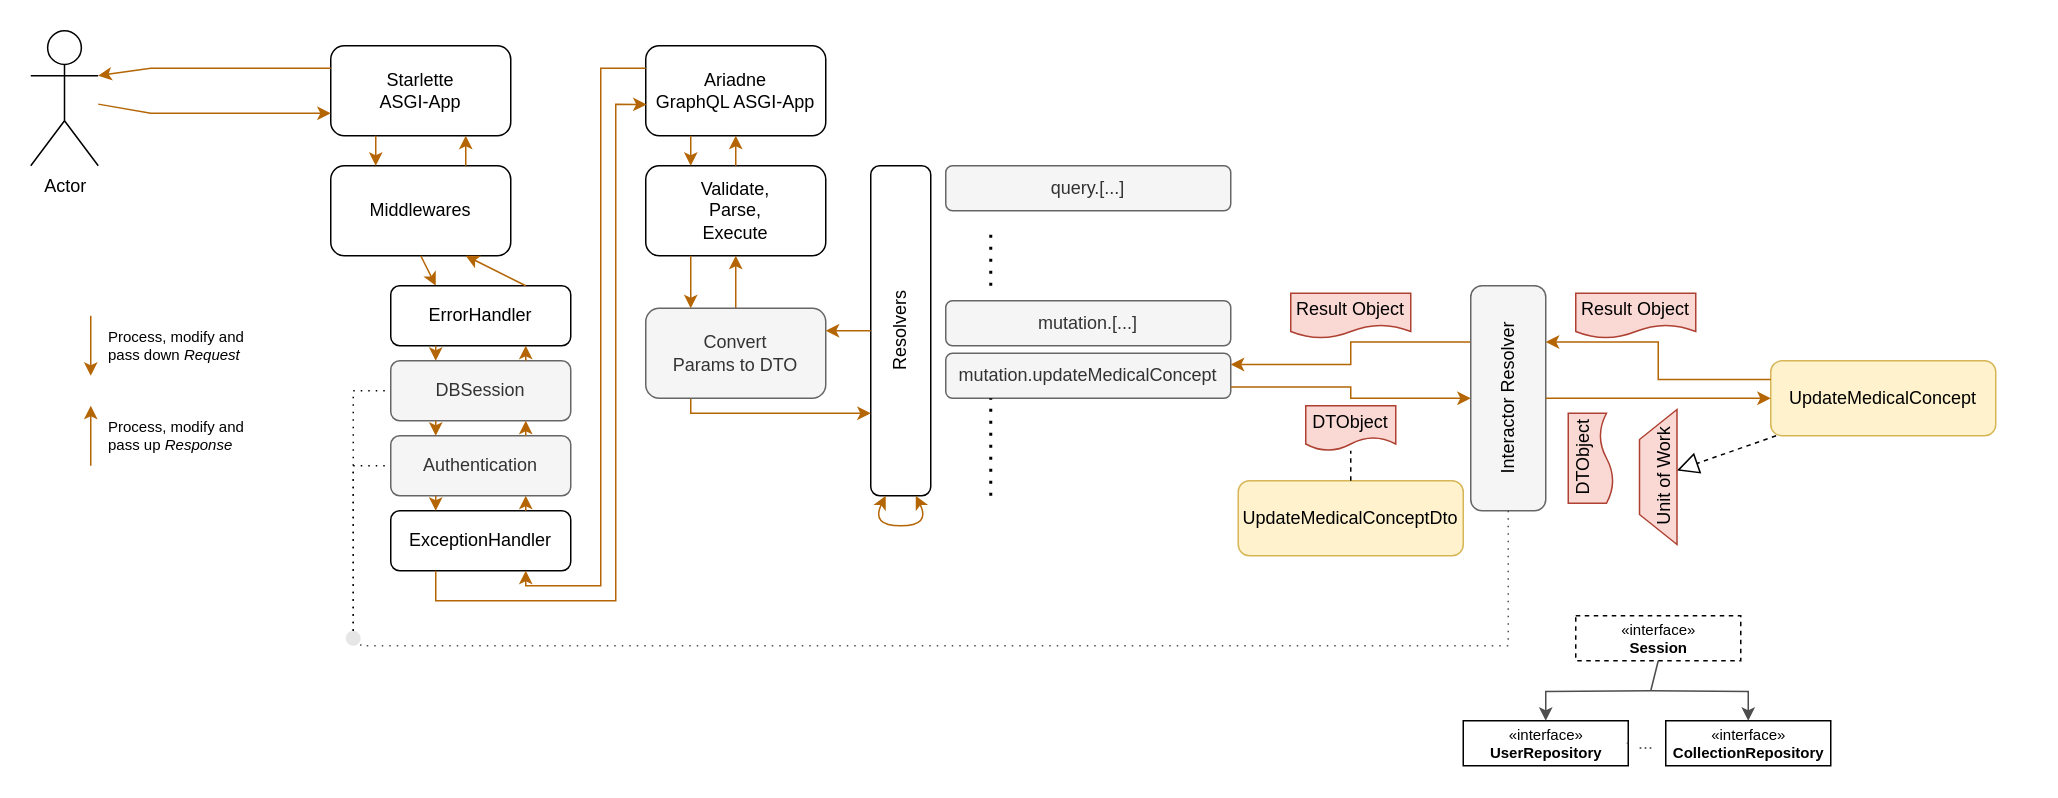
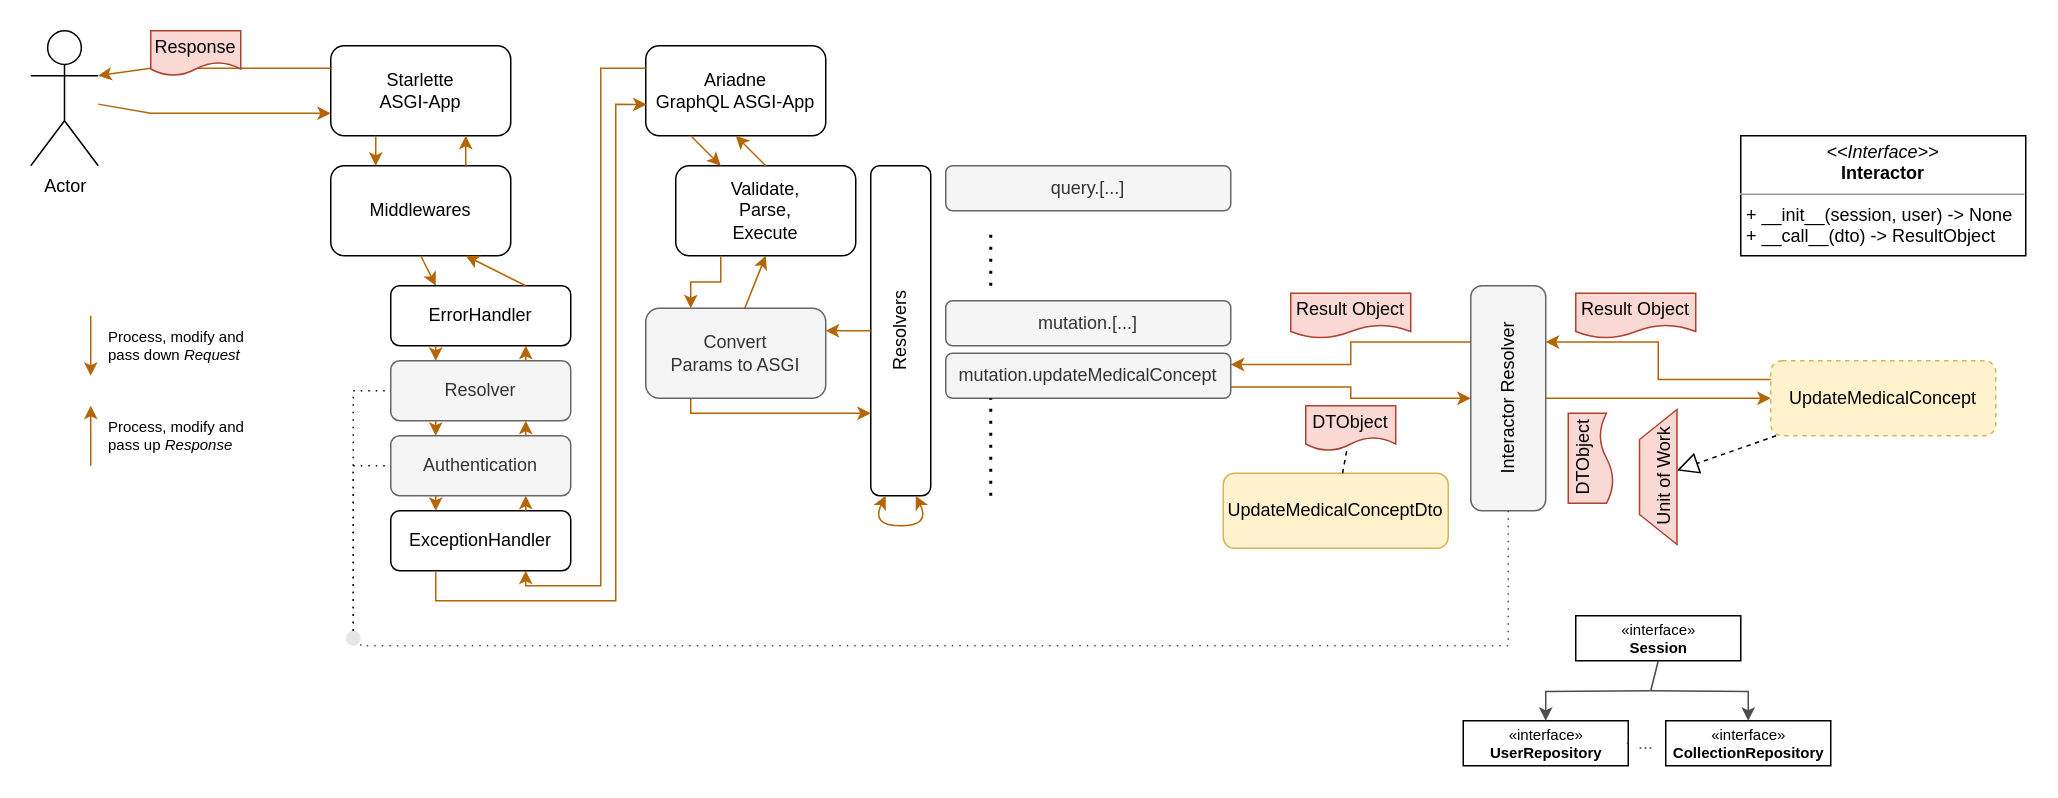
node "Response": added
node "<<Interface>> Interactor + __init__(session, user) -> None + __call__(dto) -> ResultObject": added
node "Validate, Parse, Execute": moved (736, 211) -> (766, 211)
node "Convert Params to DTO": label "Convert Params to DTO" -> "Convert Params to ASGI"
node "DBSession": label "DBSession" -> "Resolver"
node "UpdateMedicalConcept": style solid -> dashed
node "UpdateMedicalConceptDto": moved (1351, 518) -> (1336, 511)
node "«interface» Session": style dashed -> solid
